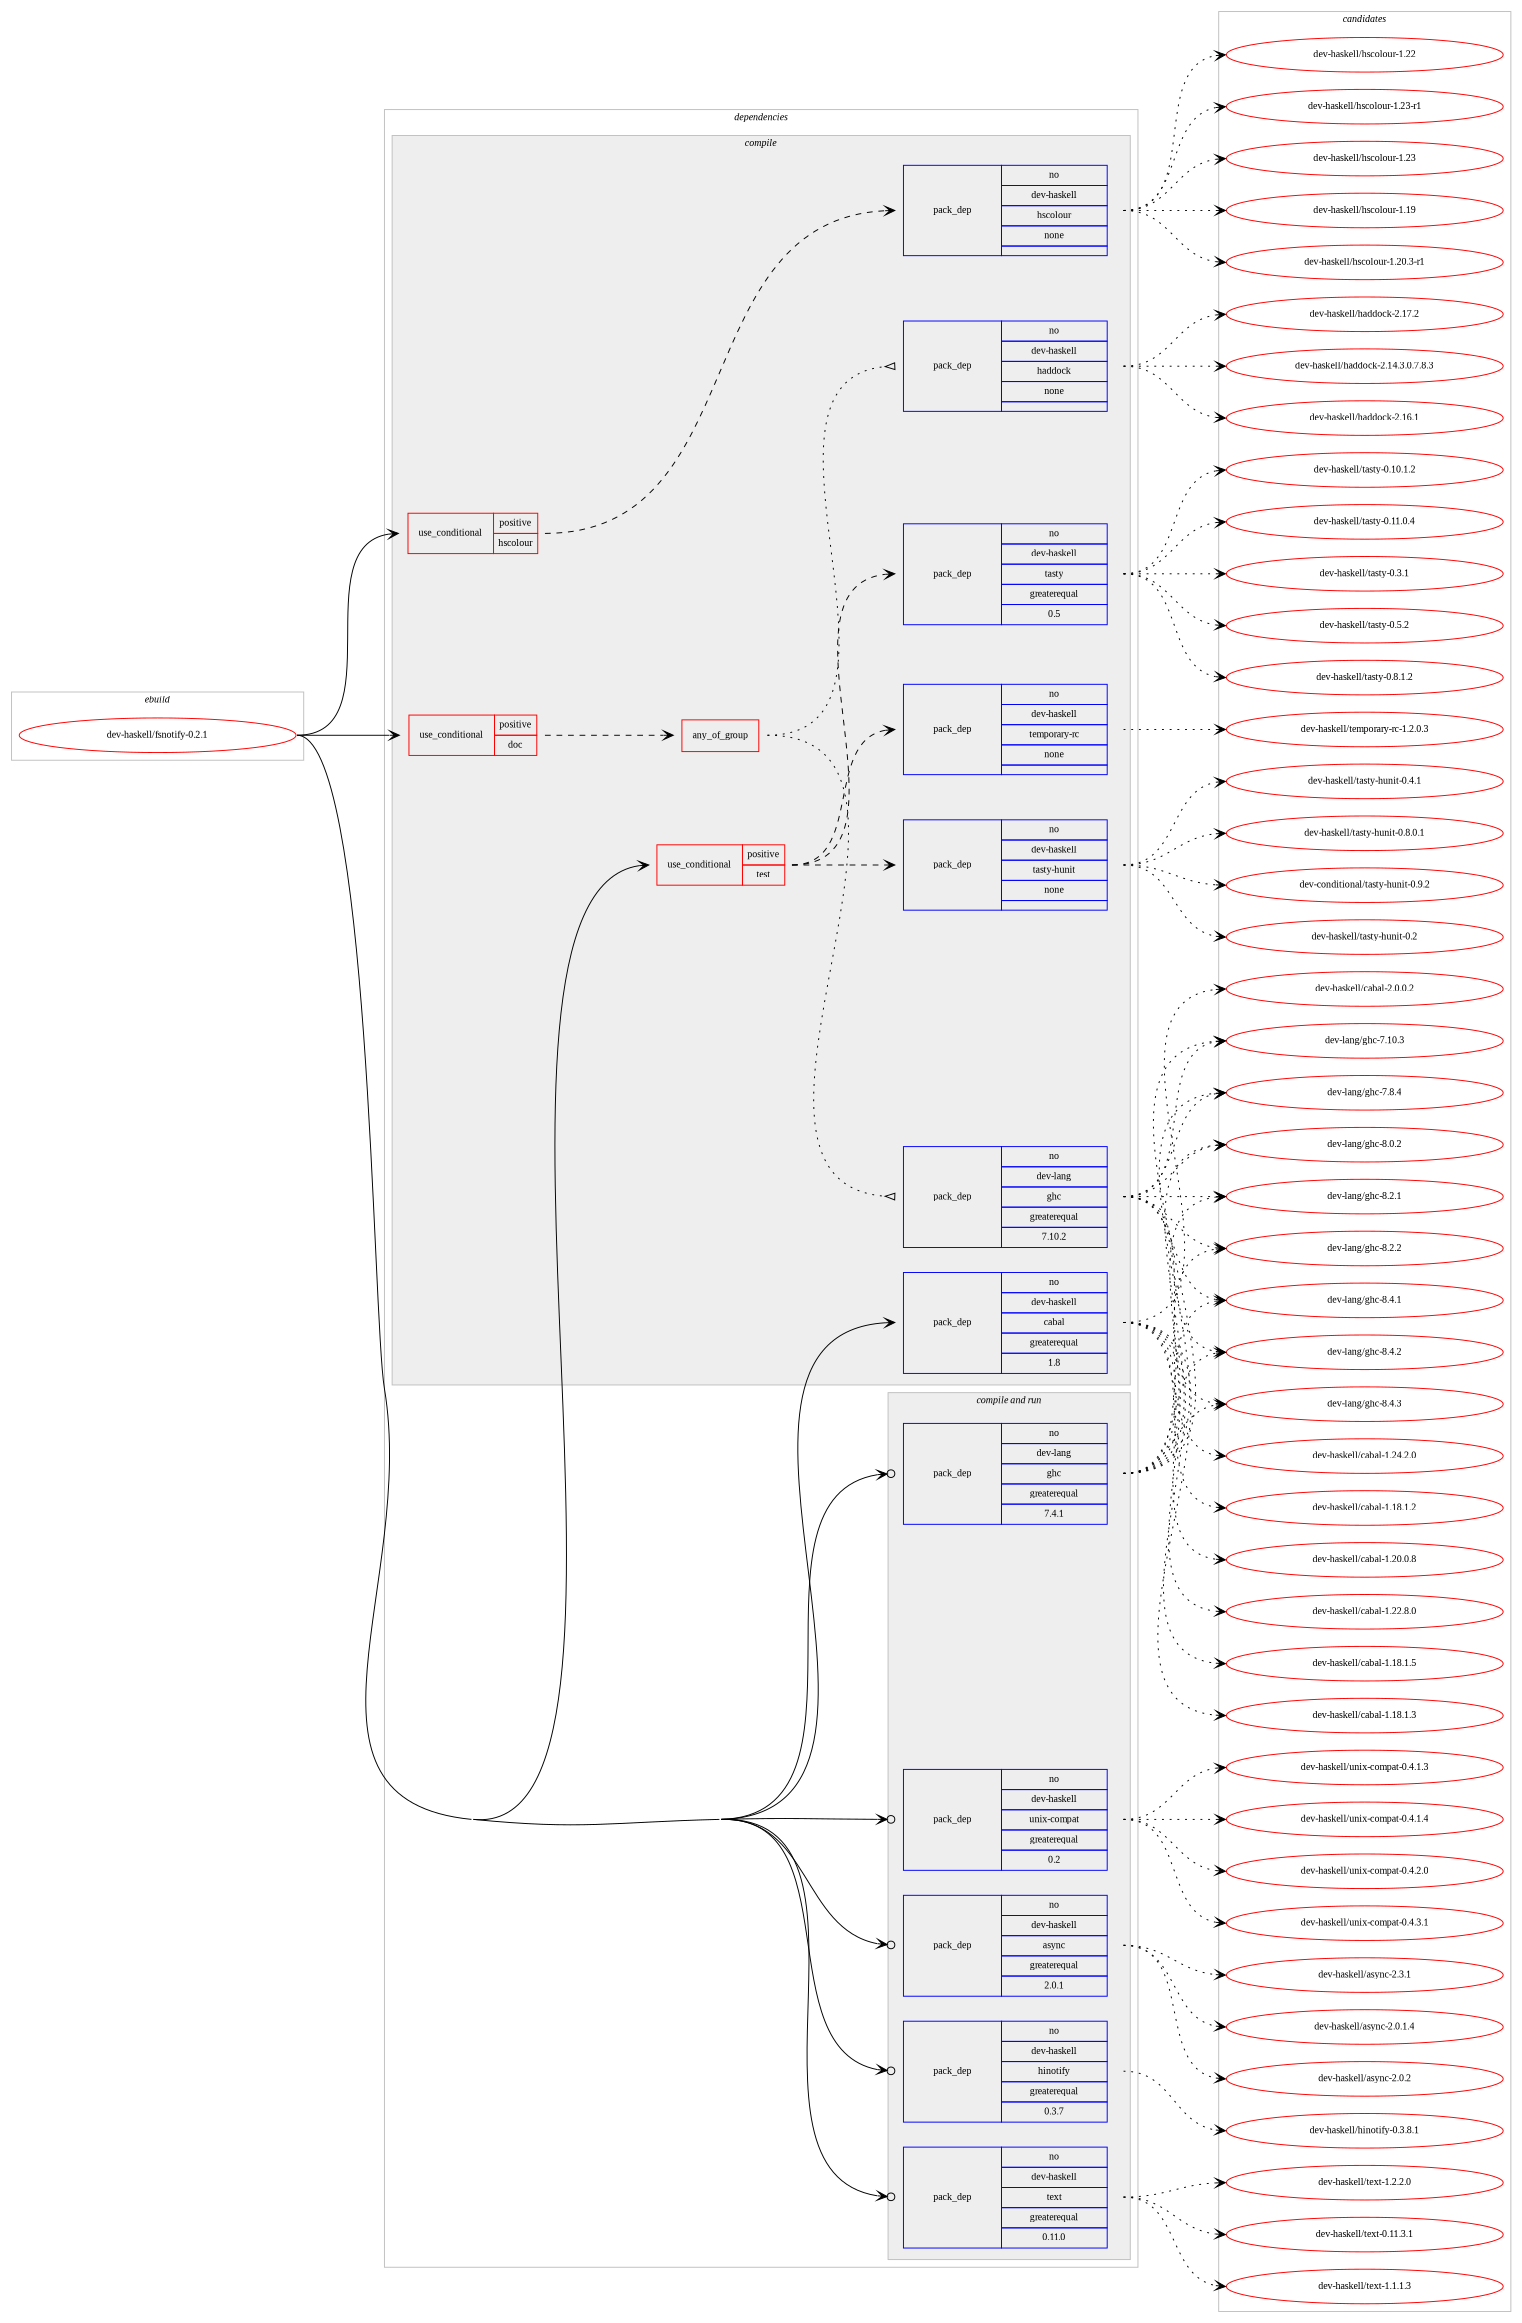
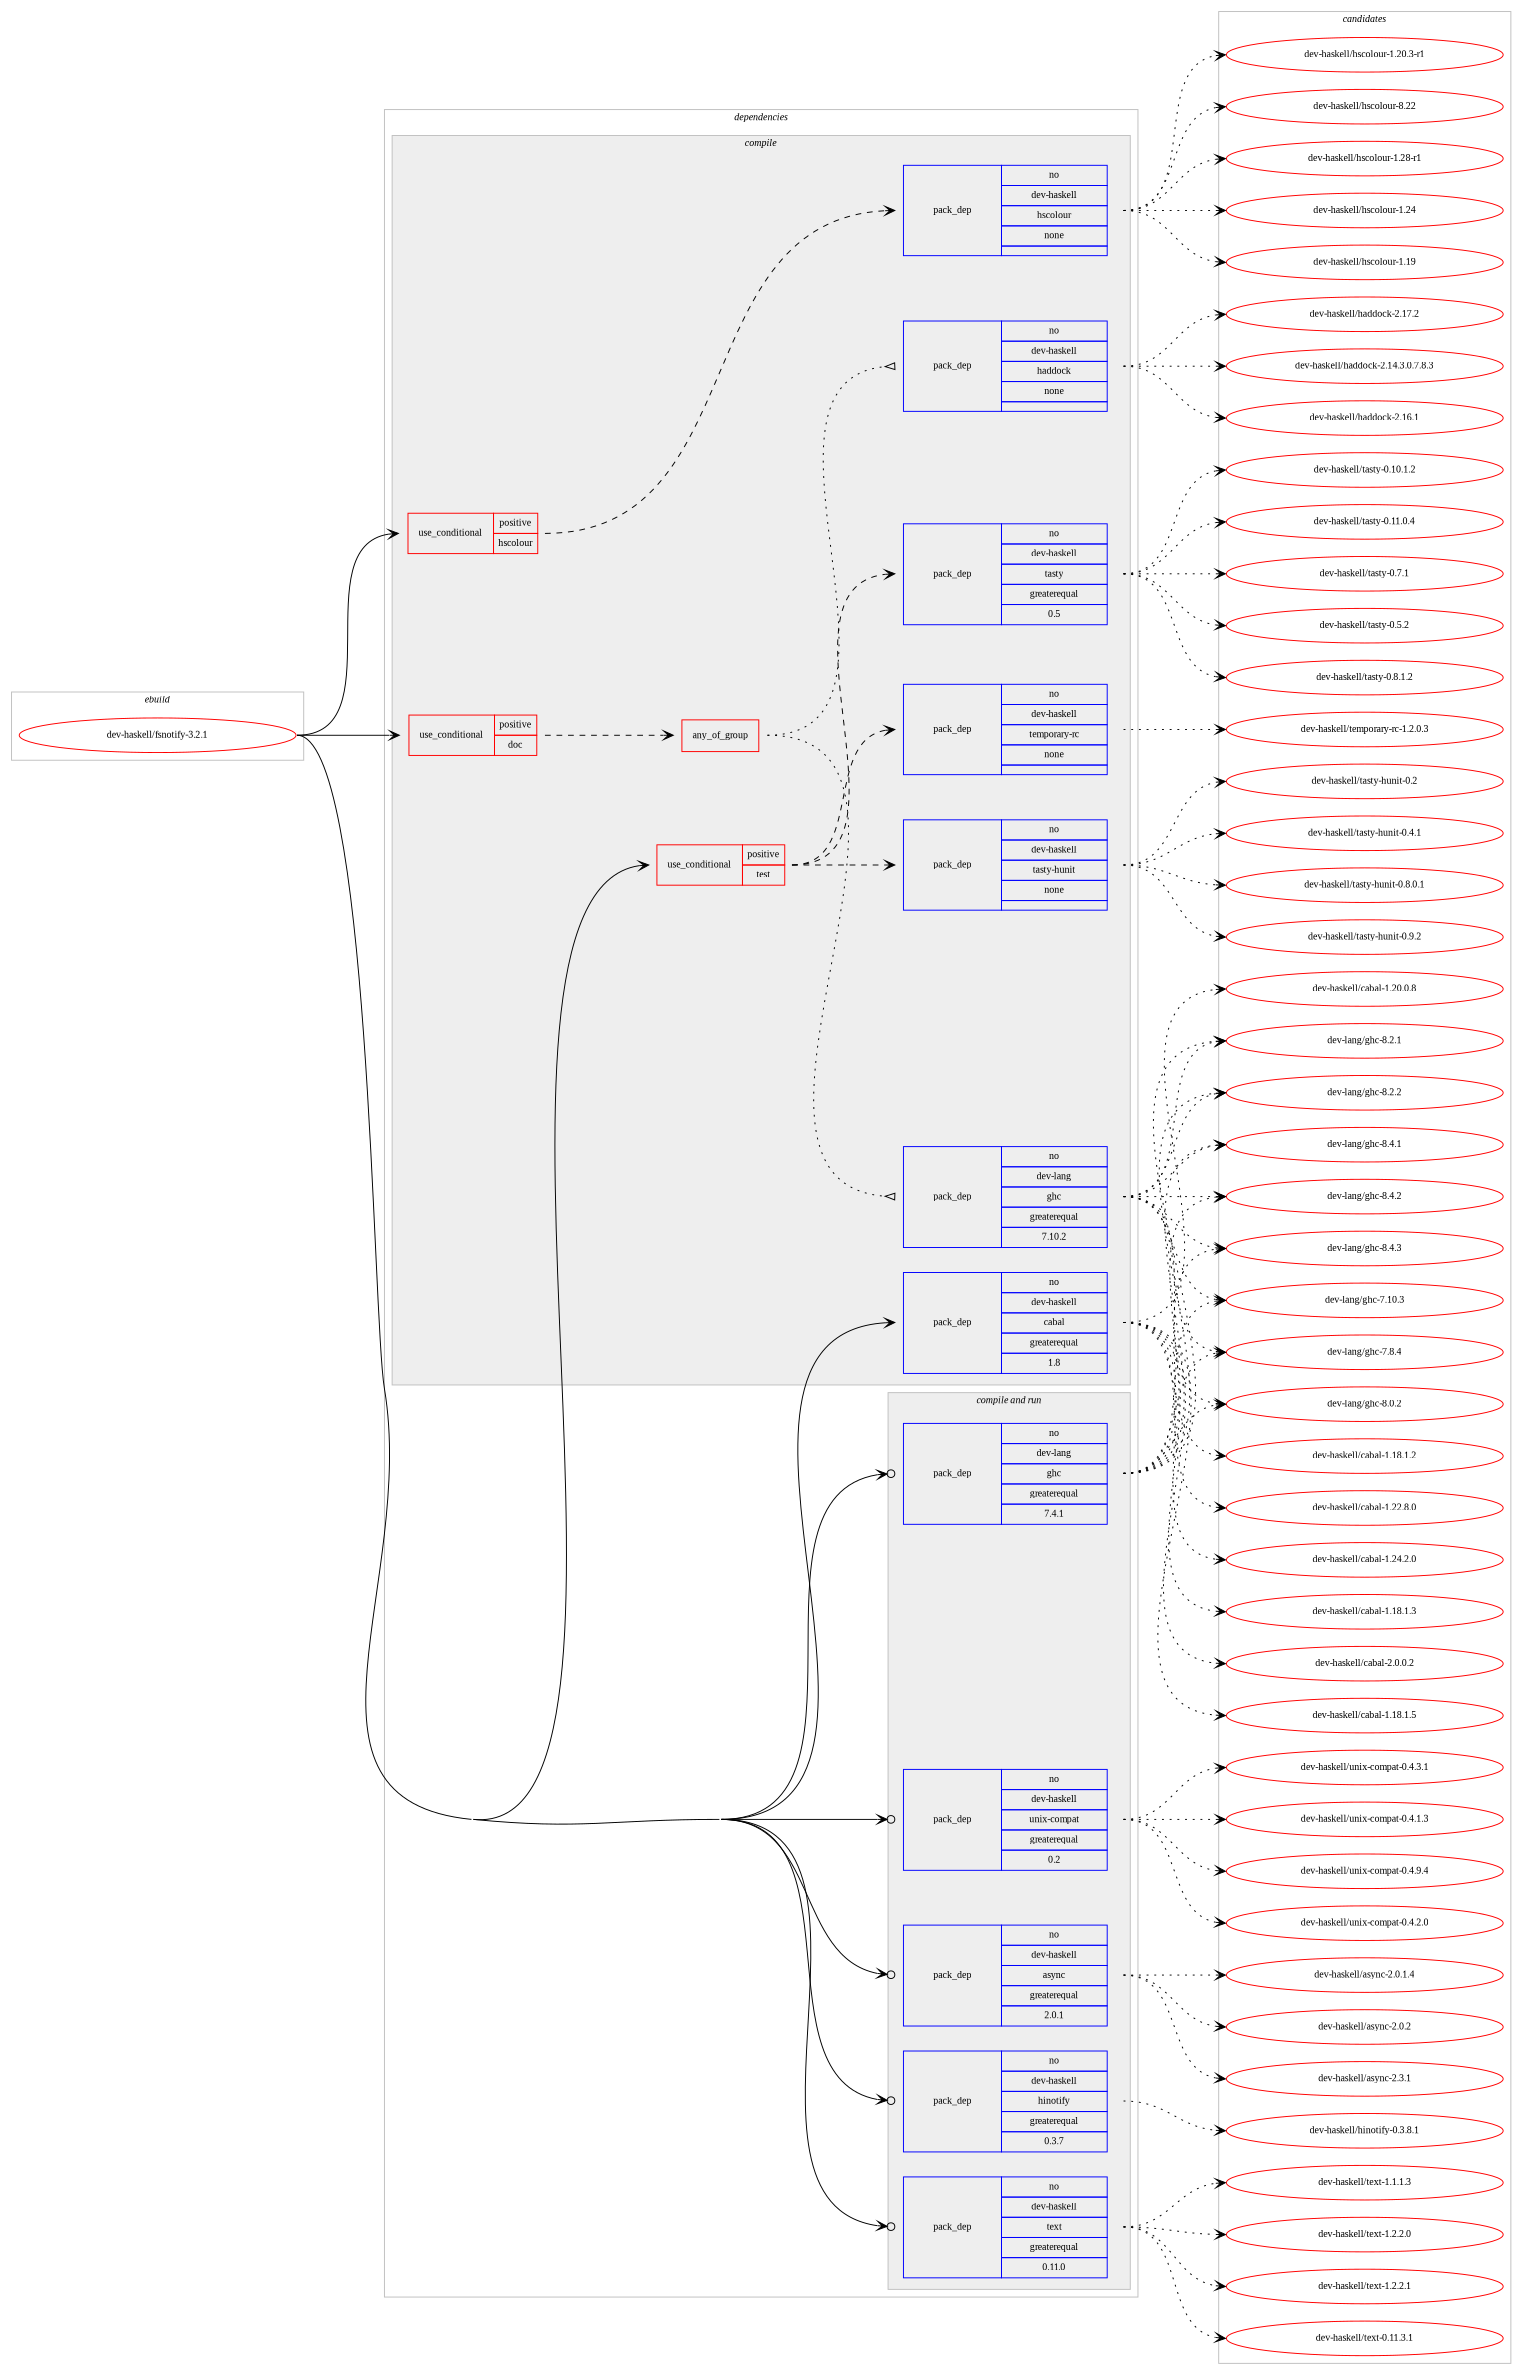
node "dev-haskell/hscolour-1.22": label "dev-haskell/hscolour-1.22" -> "dev-haskell/hscolour-8.22"
node "dev-haskell/hscolour-1.23-r1": label "dev-haskell/hscolour-1.23-r1" -> "dev-haskell/hscolour-1.28-r1"
node "dev-haskell/hscolour-1.23": label "dev-haskell/hscolour-1.23" -> "dev-haskell/hscolour-1.24"
node "dev-haskell/tasty-0.3.1": label "dev-haskell/tasty-0.3.1" -> "dev-haskell/tasty-0.7.1"
node "dev-haskell/fsnotify-0.2.1": label "dev-haskell/fsnotify-0.2.1" -> "dev-haskell/fsnotify-3.2.1"
node "dev-conditional/tasty-hunit-0.9.2": label "dev-conditional/tasty-hunit-0.9.2" -> "dev-haskell/tasty-hunit-0.9.2"
node "dev-haskell/unix-compat-0.4.1.4": label "dev-haskell/unix-compat-0.4.1.4" -> "dev-haskell/unix-compat-0.4.9.4"
node "dev-haskell/text-1.2.2.1": added
